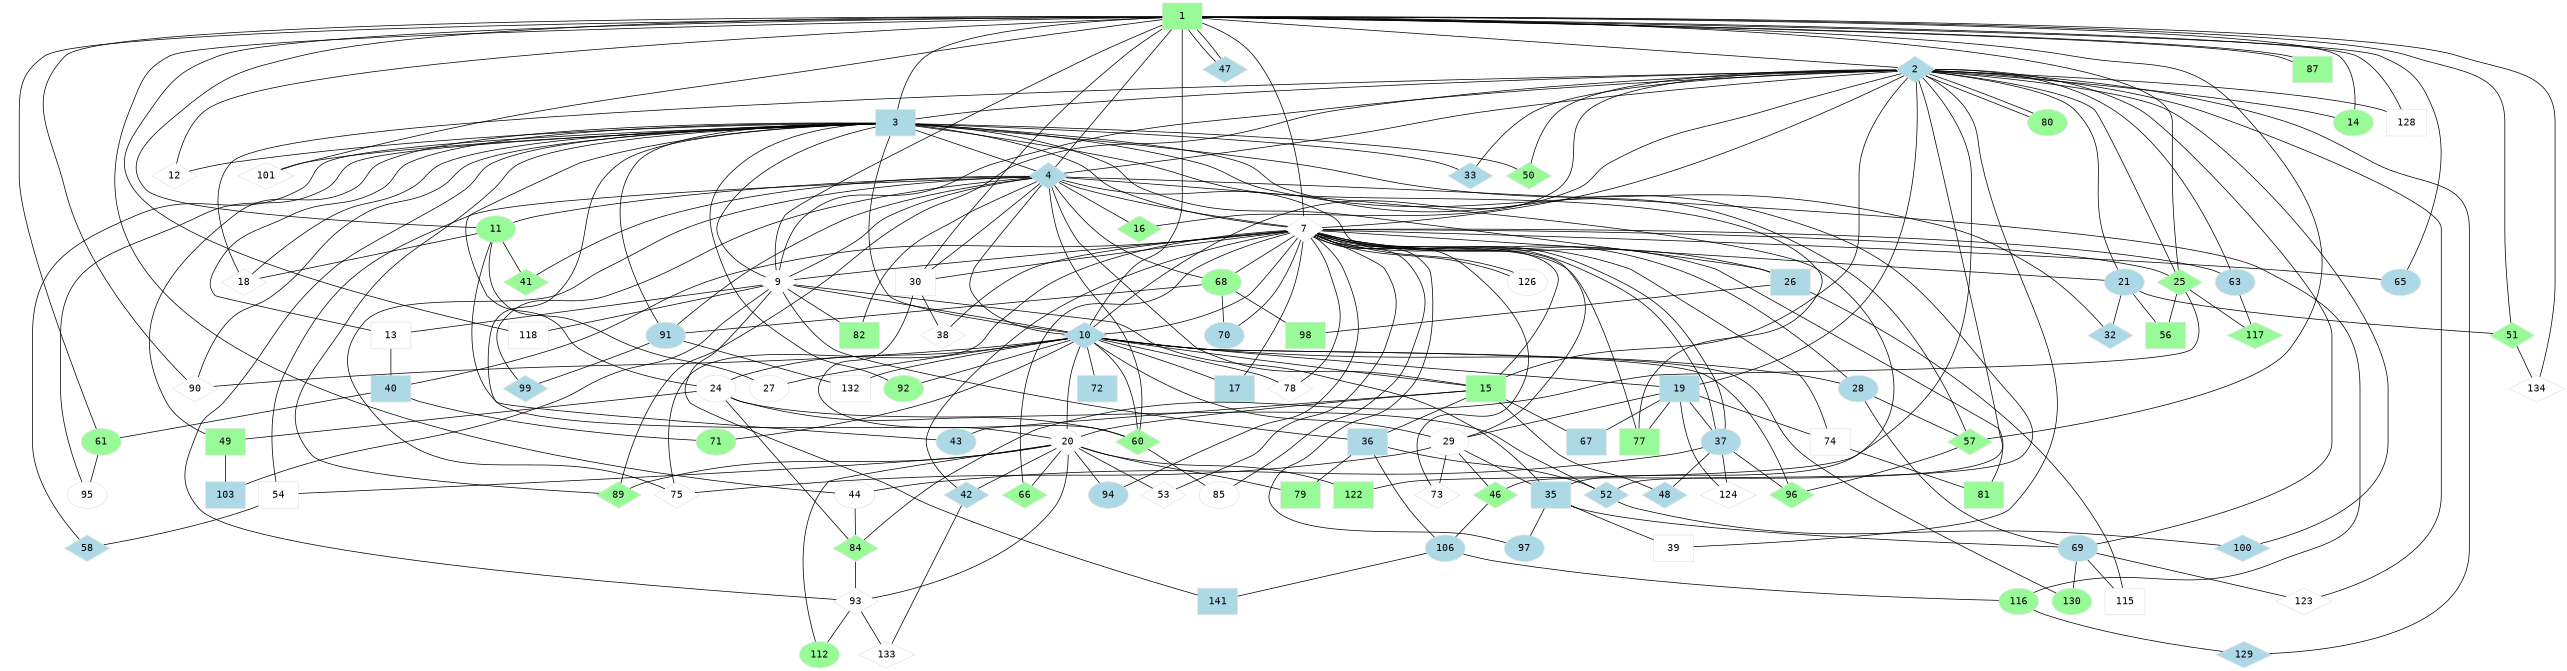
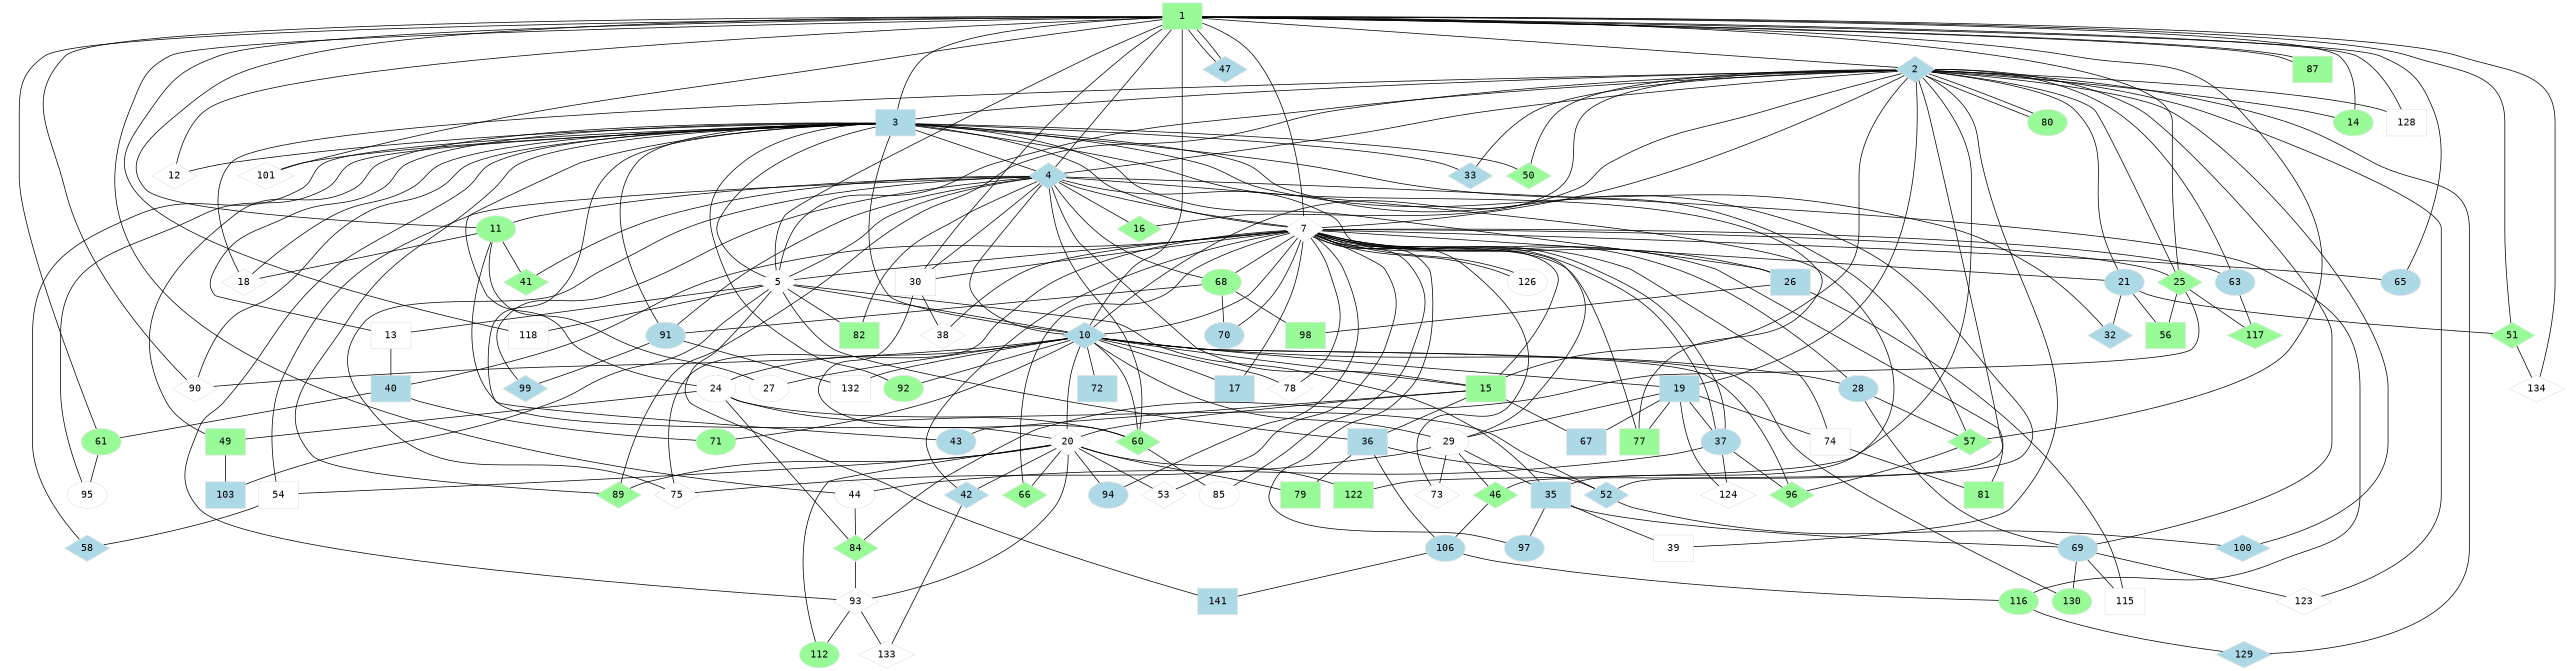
node "9": label "9" -> "5"
node "48": removed
